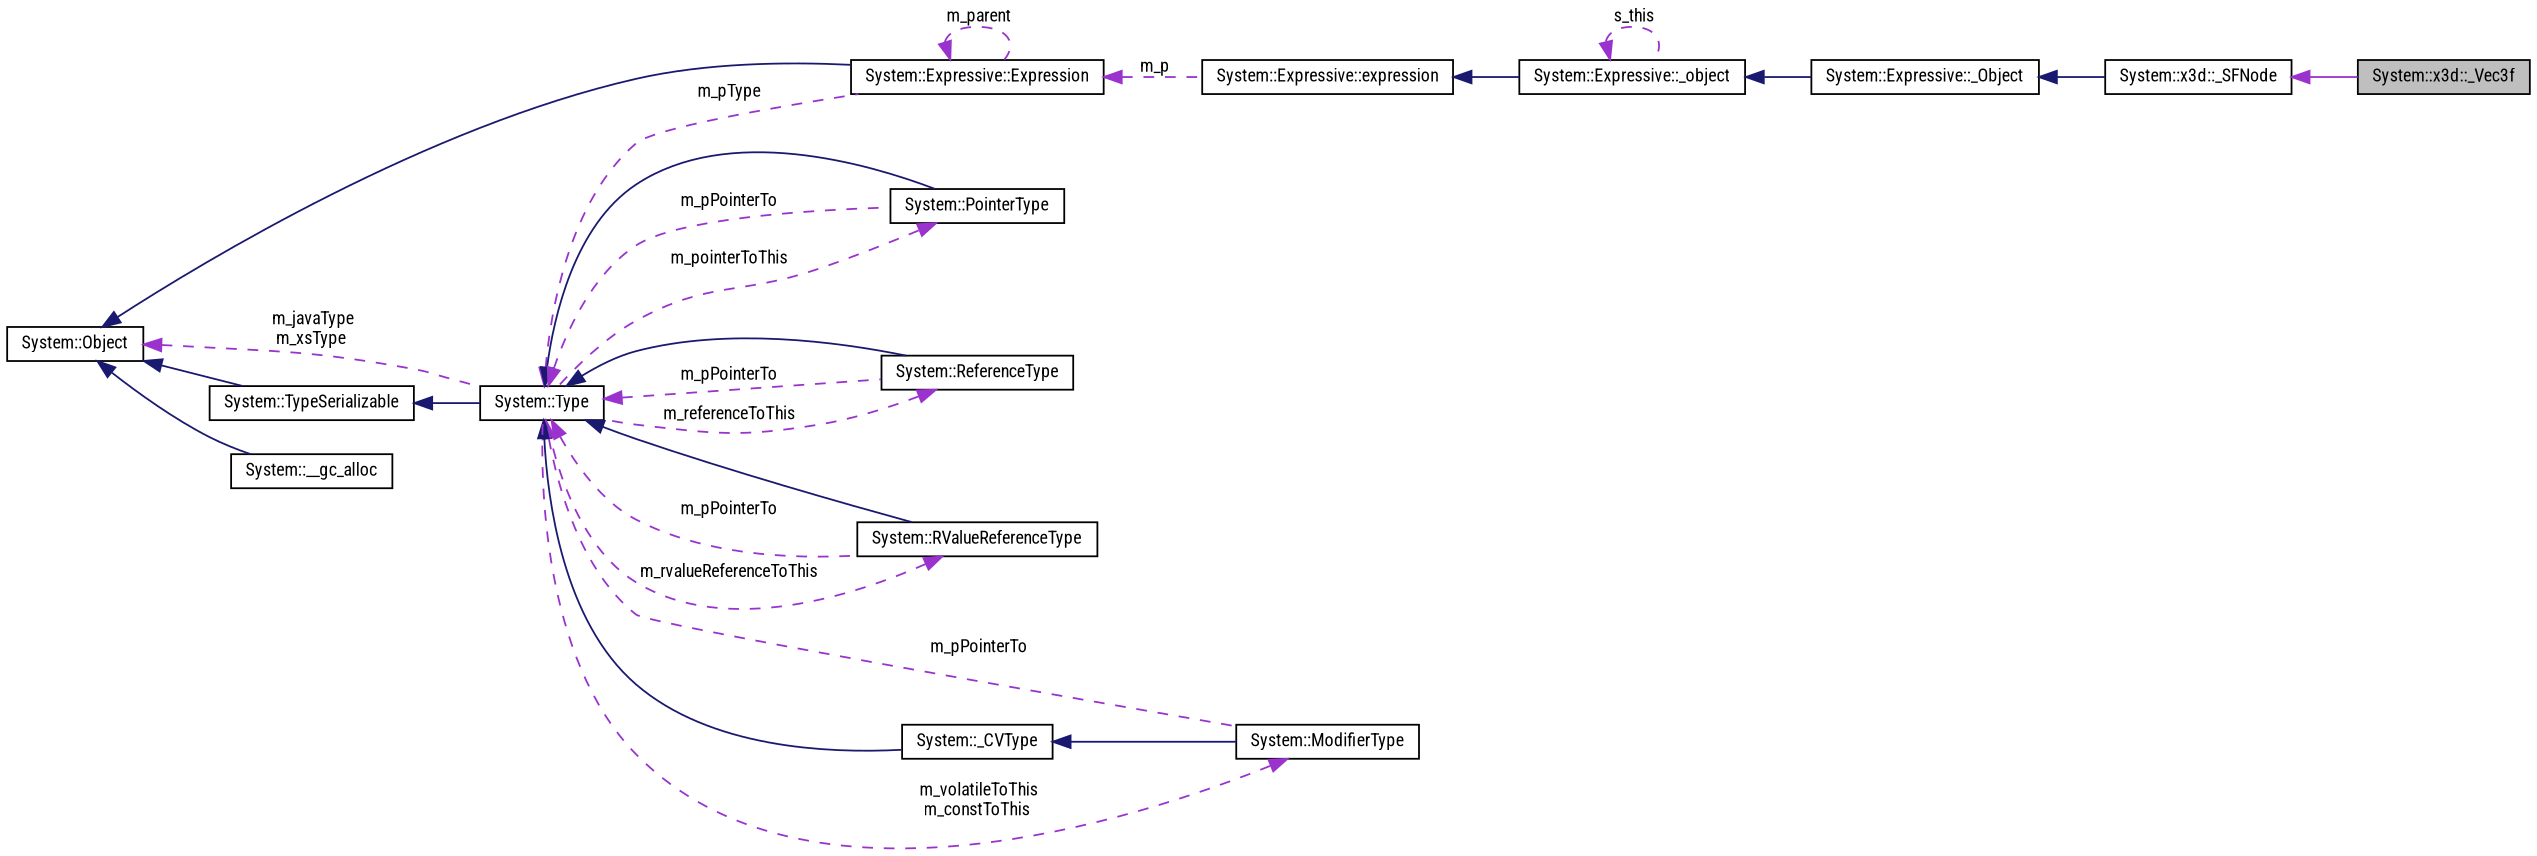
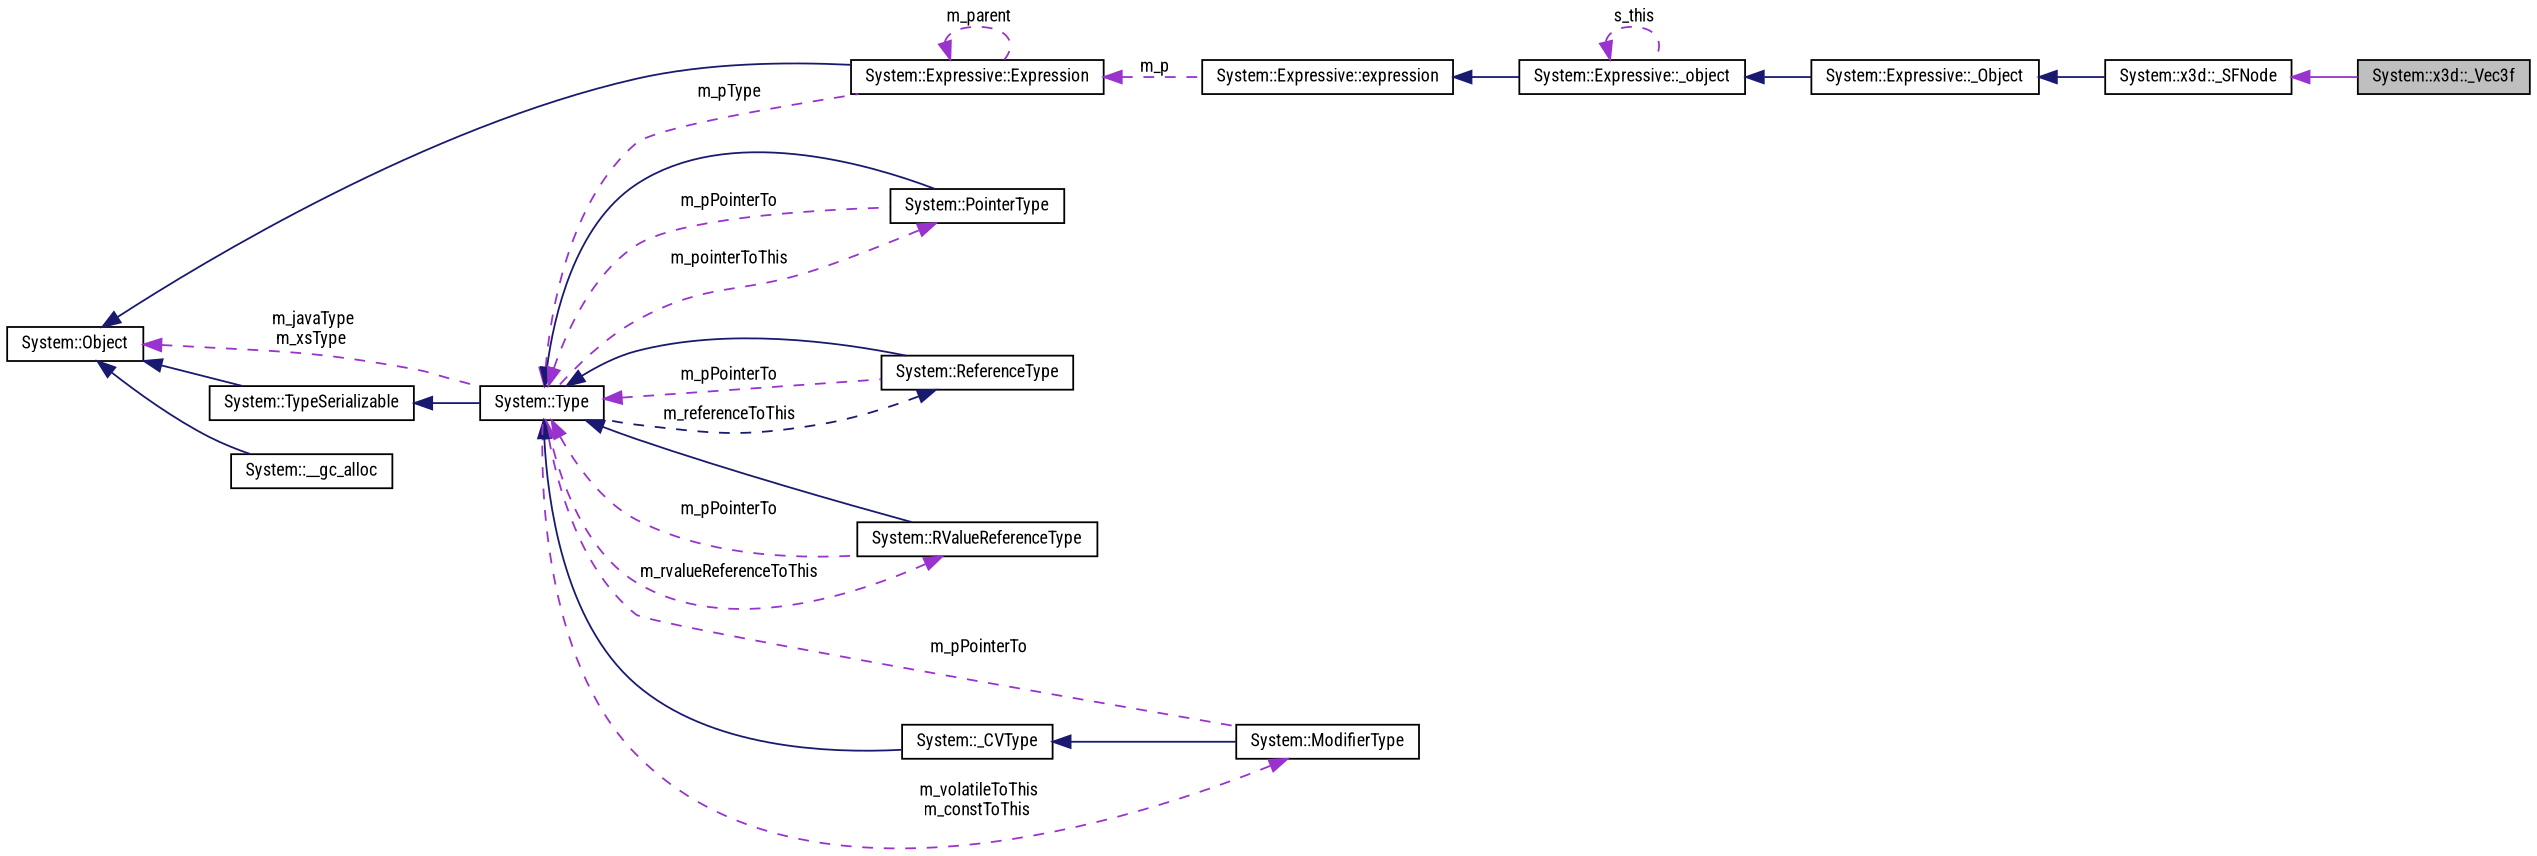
edge "System::Type" -> "System::ReferenceType": color darkorchid3 -> midnightblue
